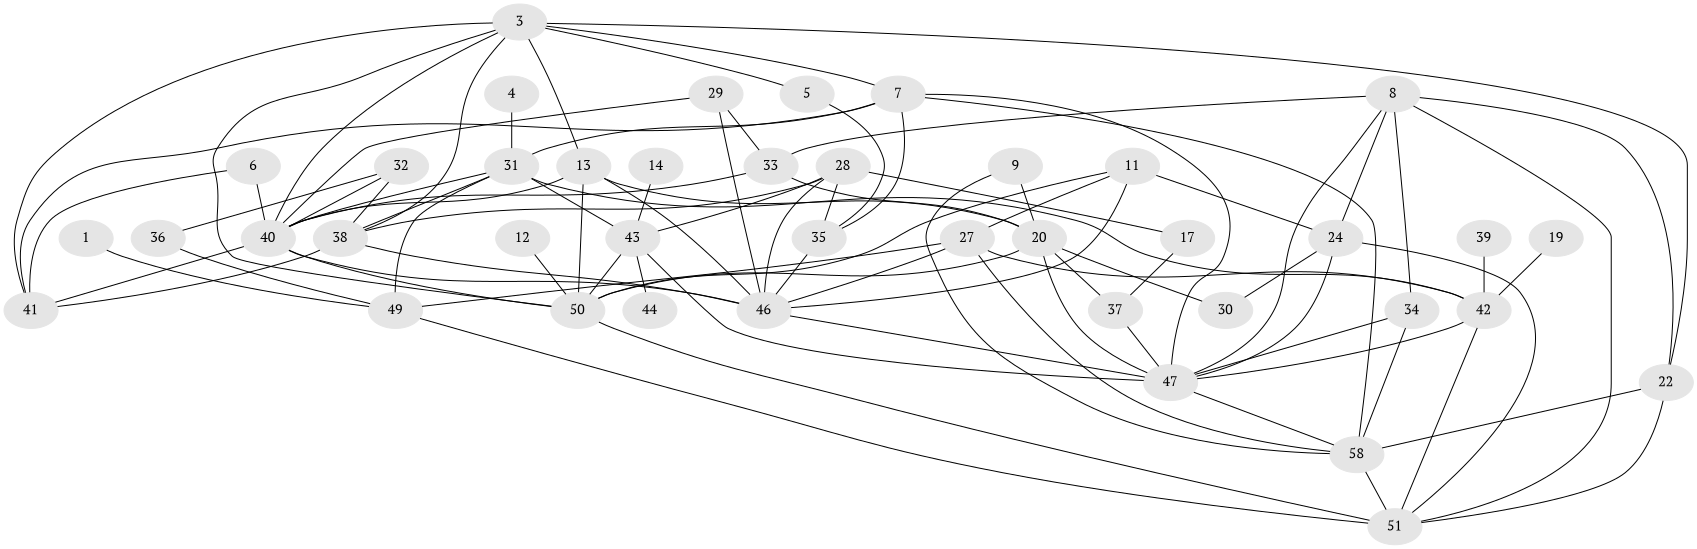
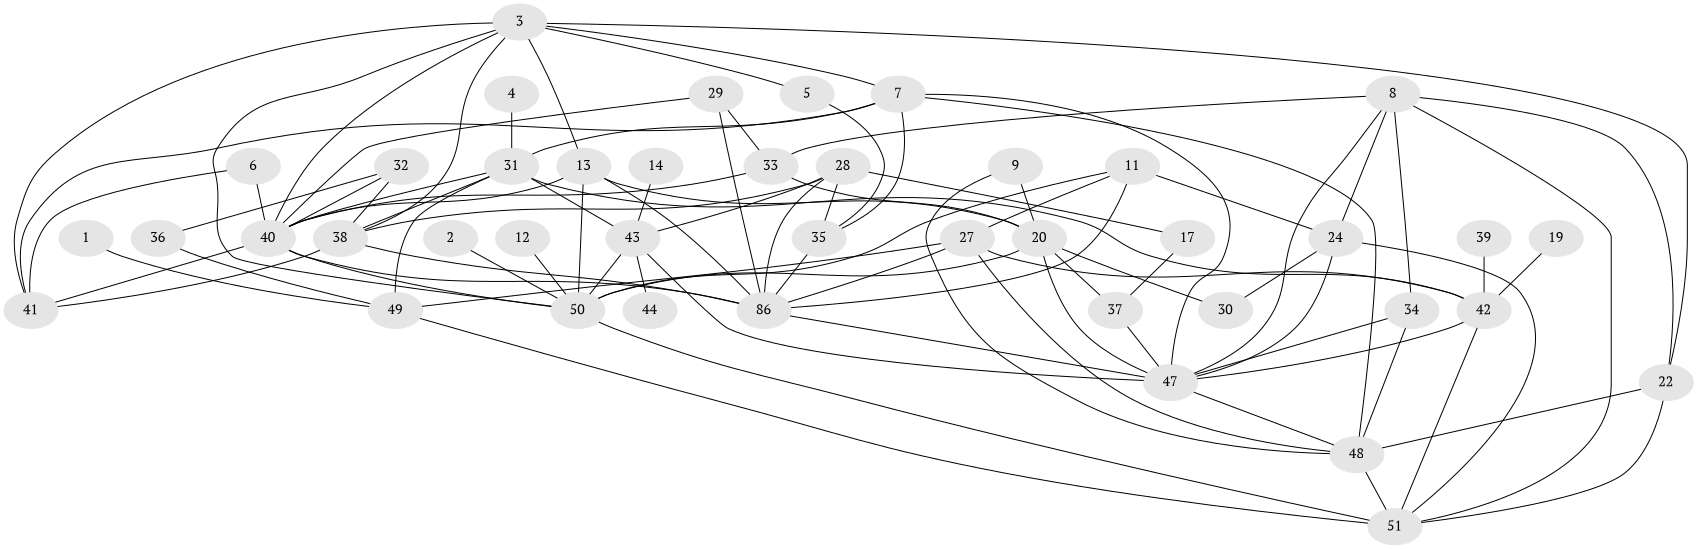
node "2": added
node "46": label "46" -> "86"
node "58": label "58" -> "48"
